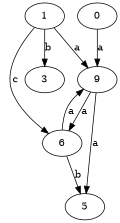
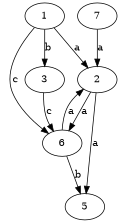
node "0": label "0" -> "7"
node "9": label "9" -> "2"
edge "3" -> "6": added, label "c"
